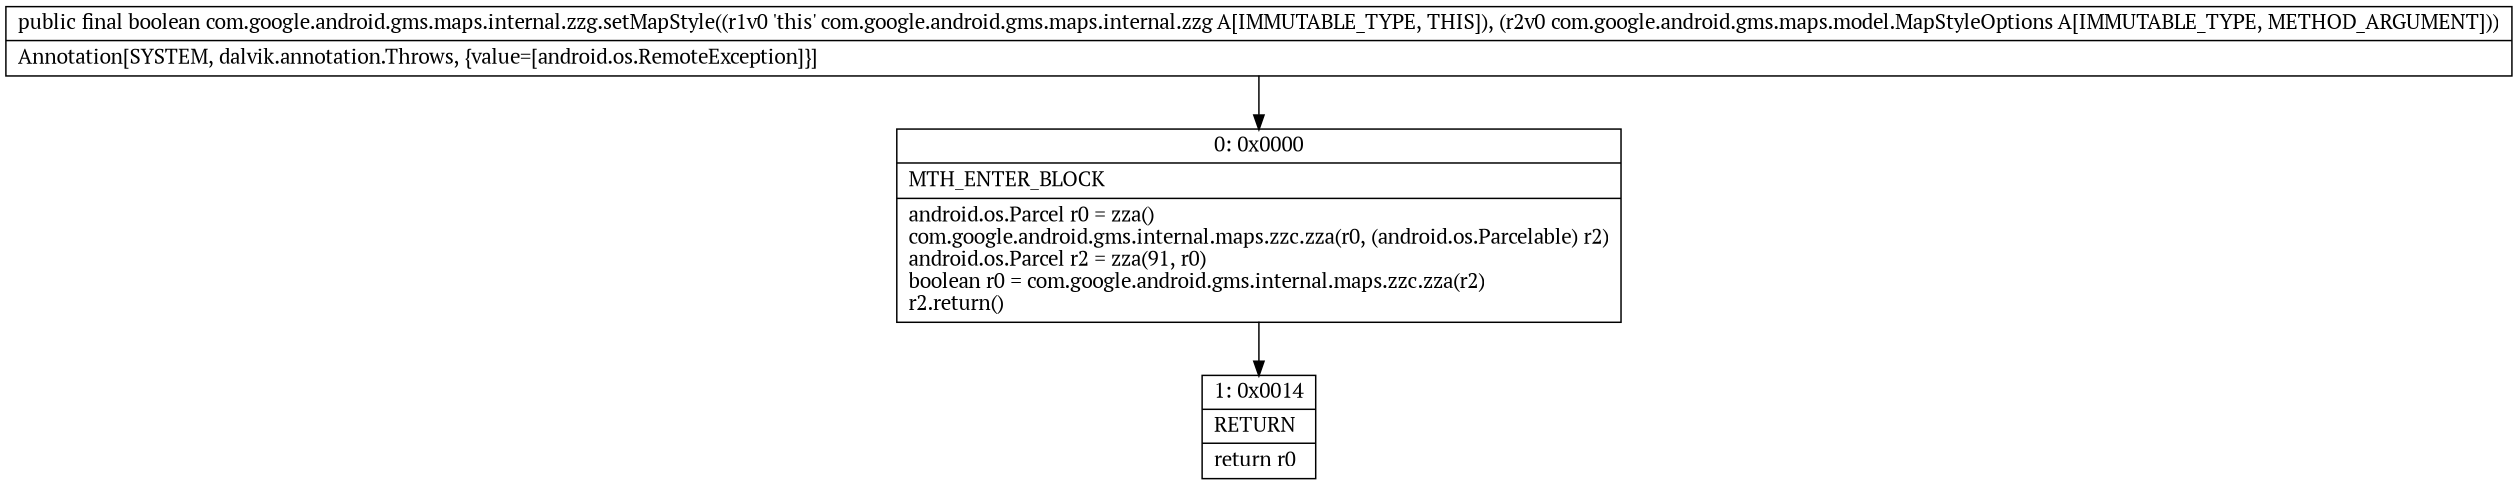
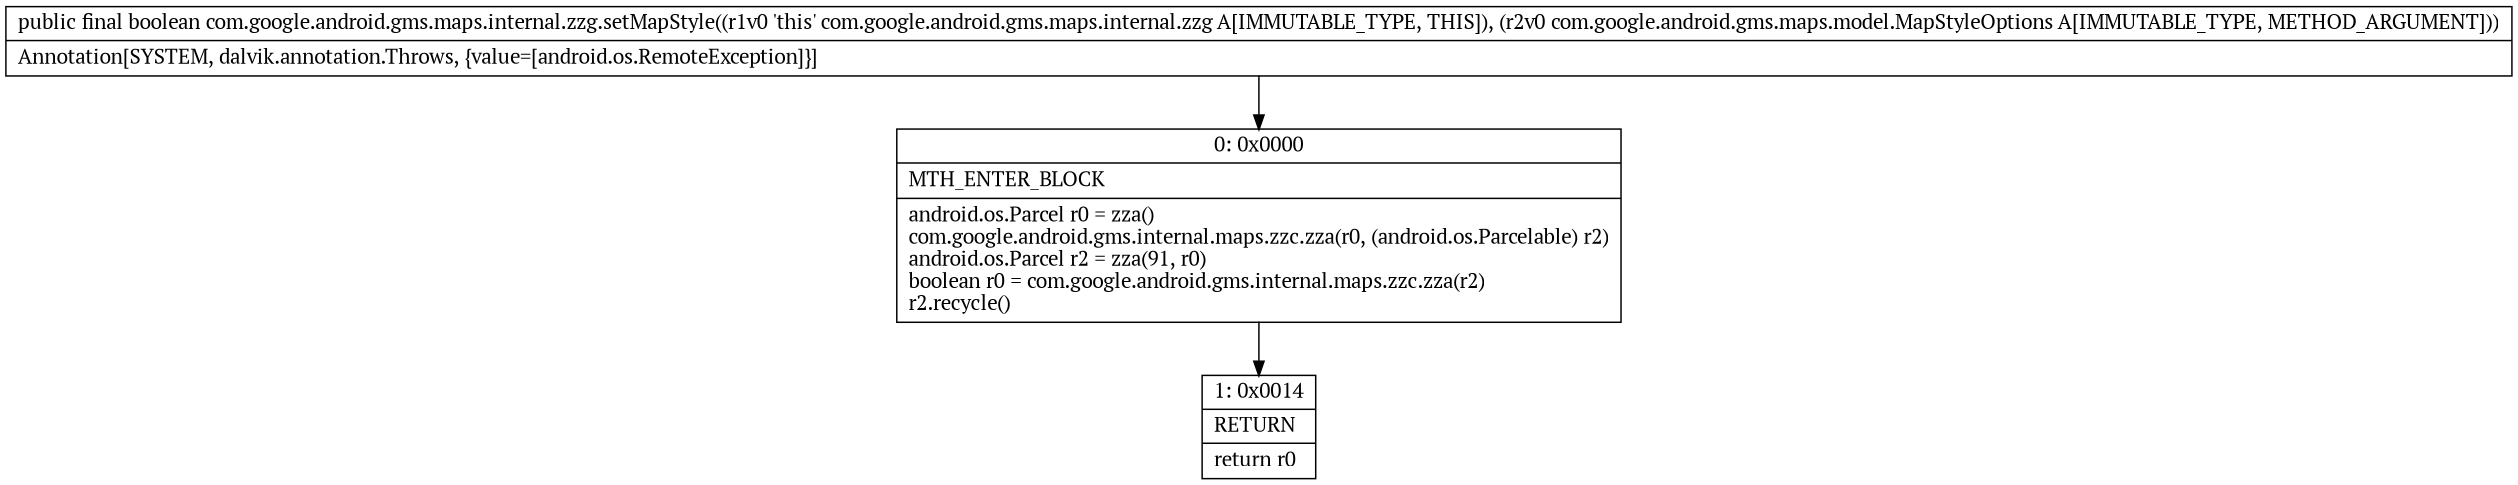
node "0: 0x0000": text "r2.return()" -> "r2.recycle()"
